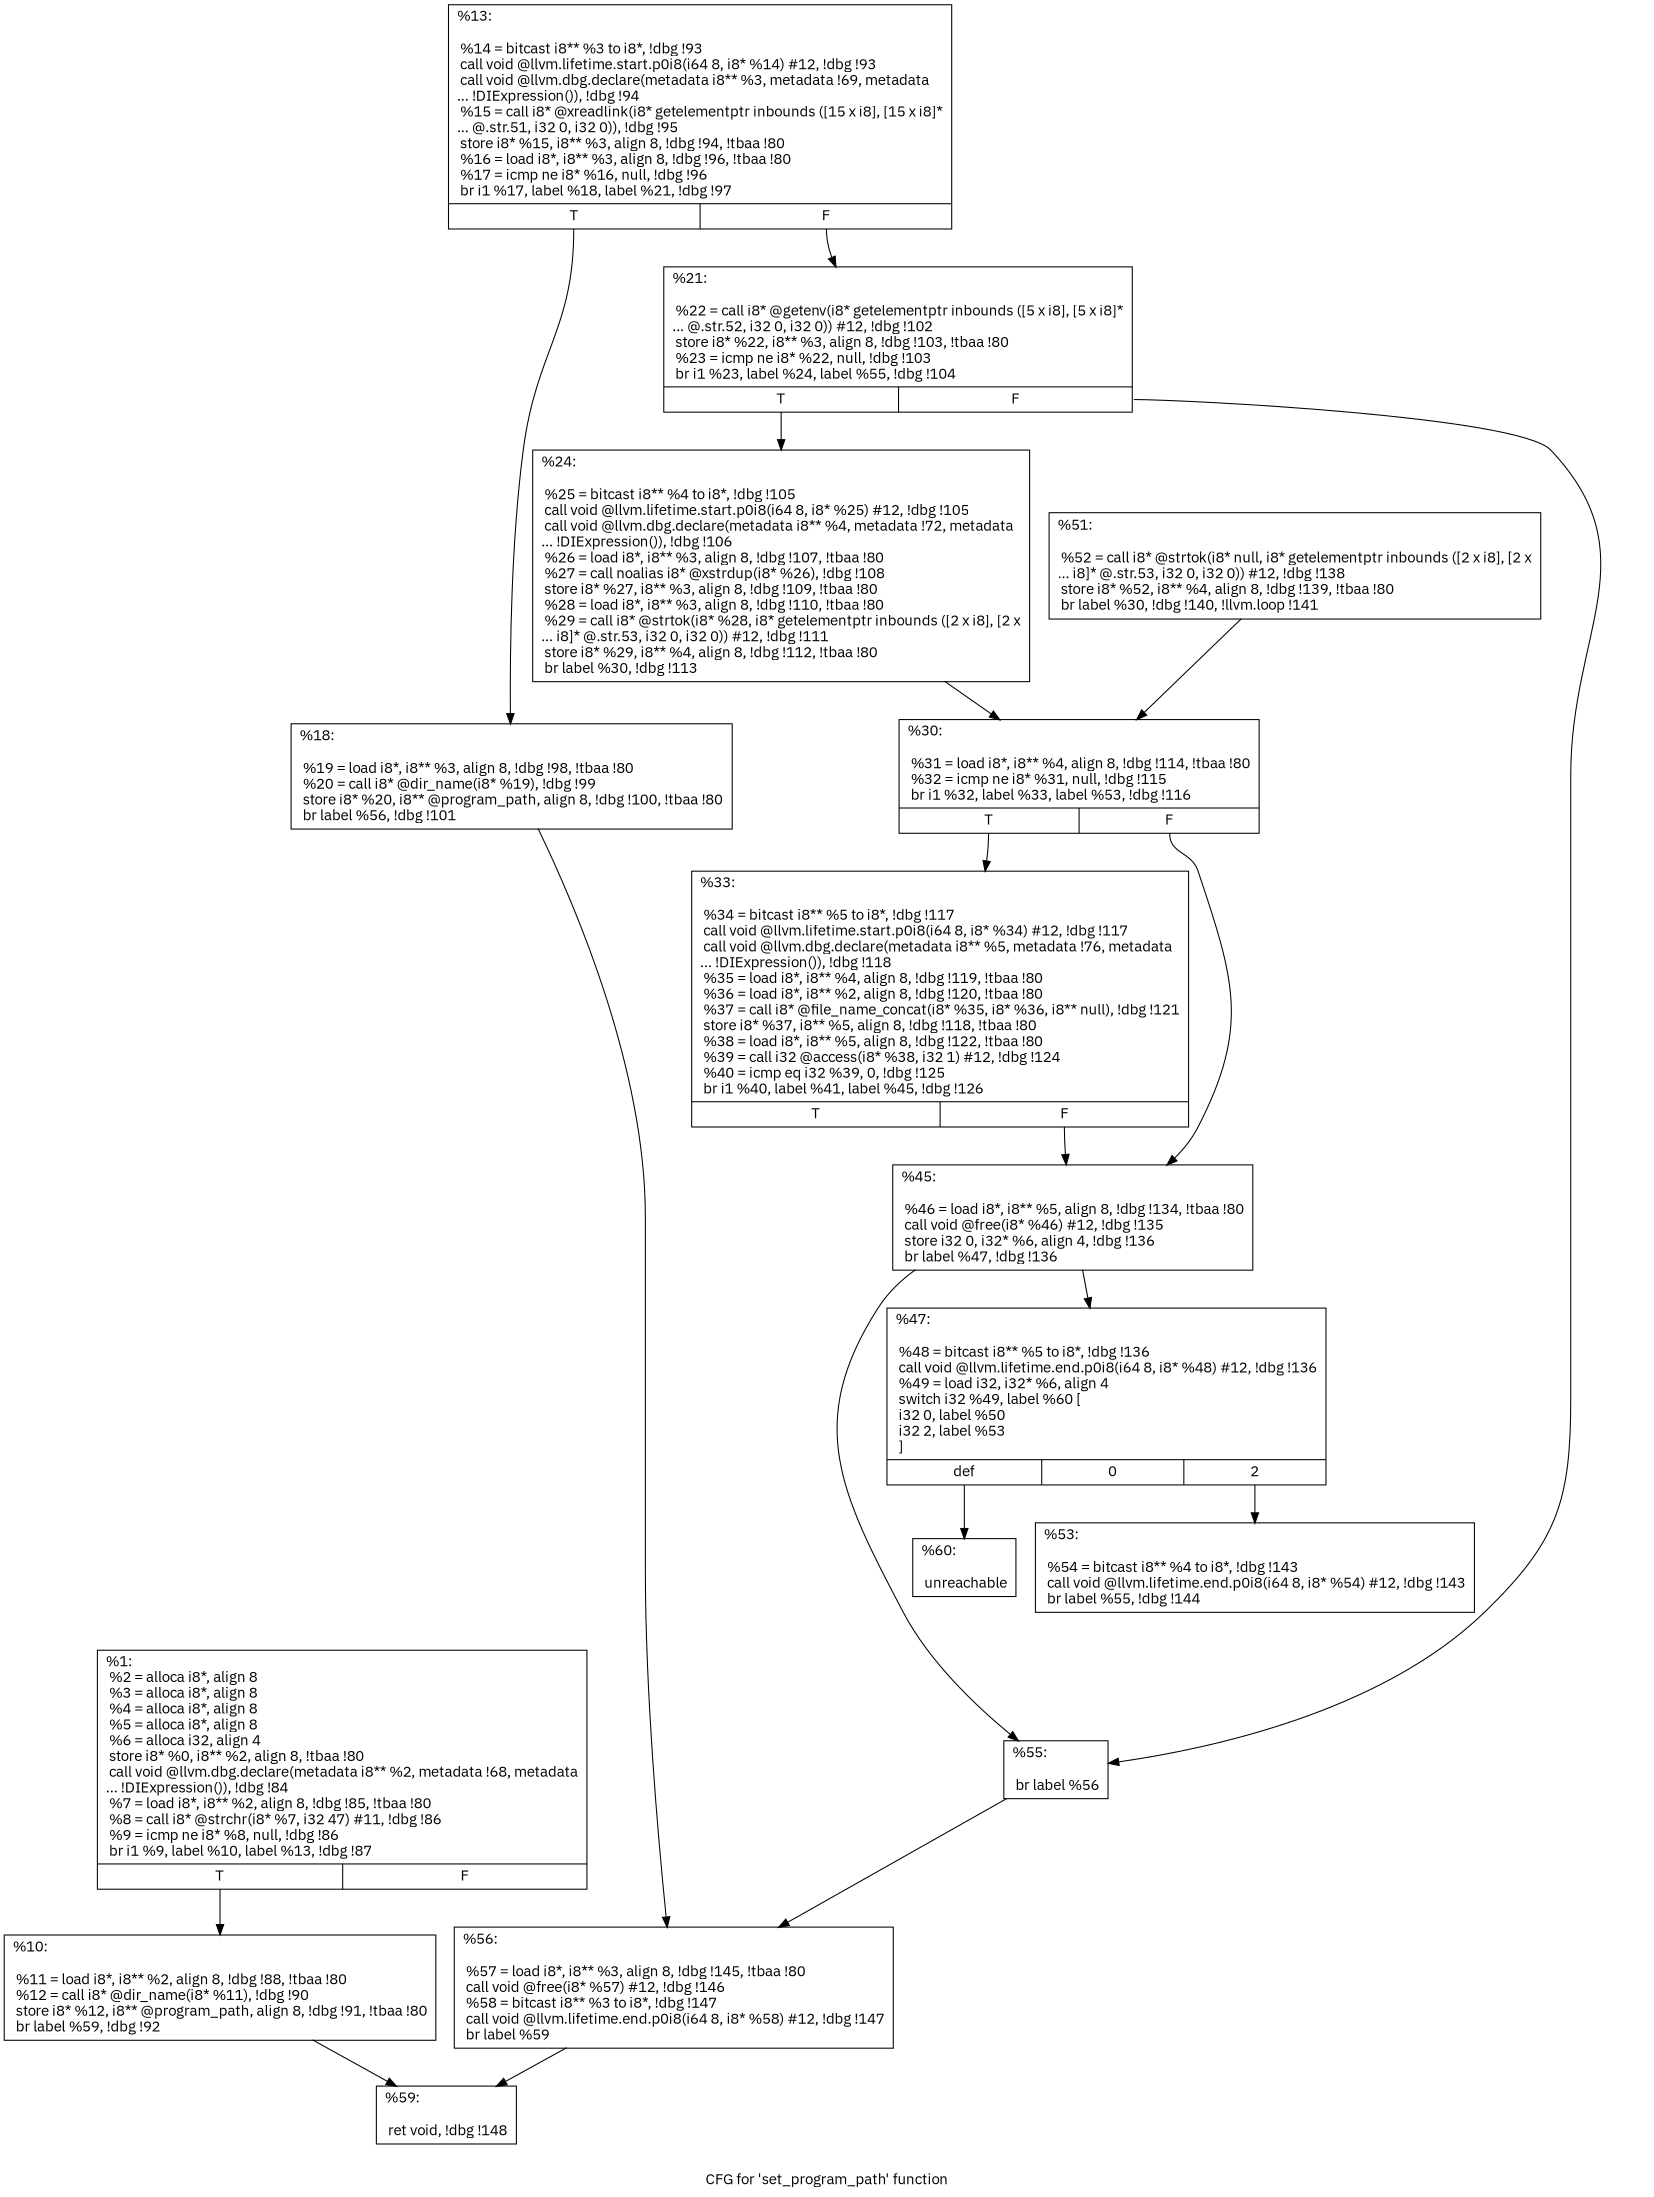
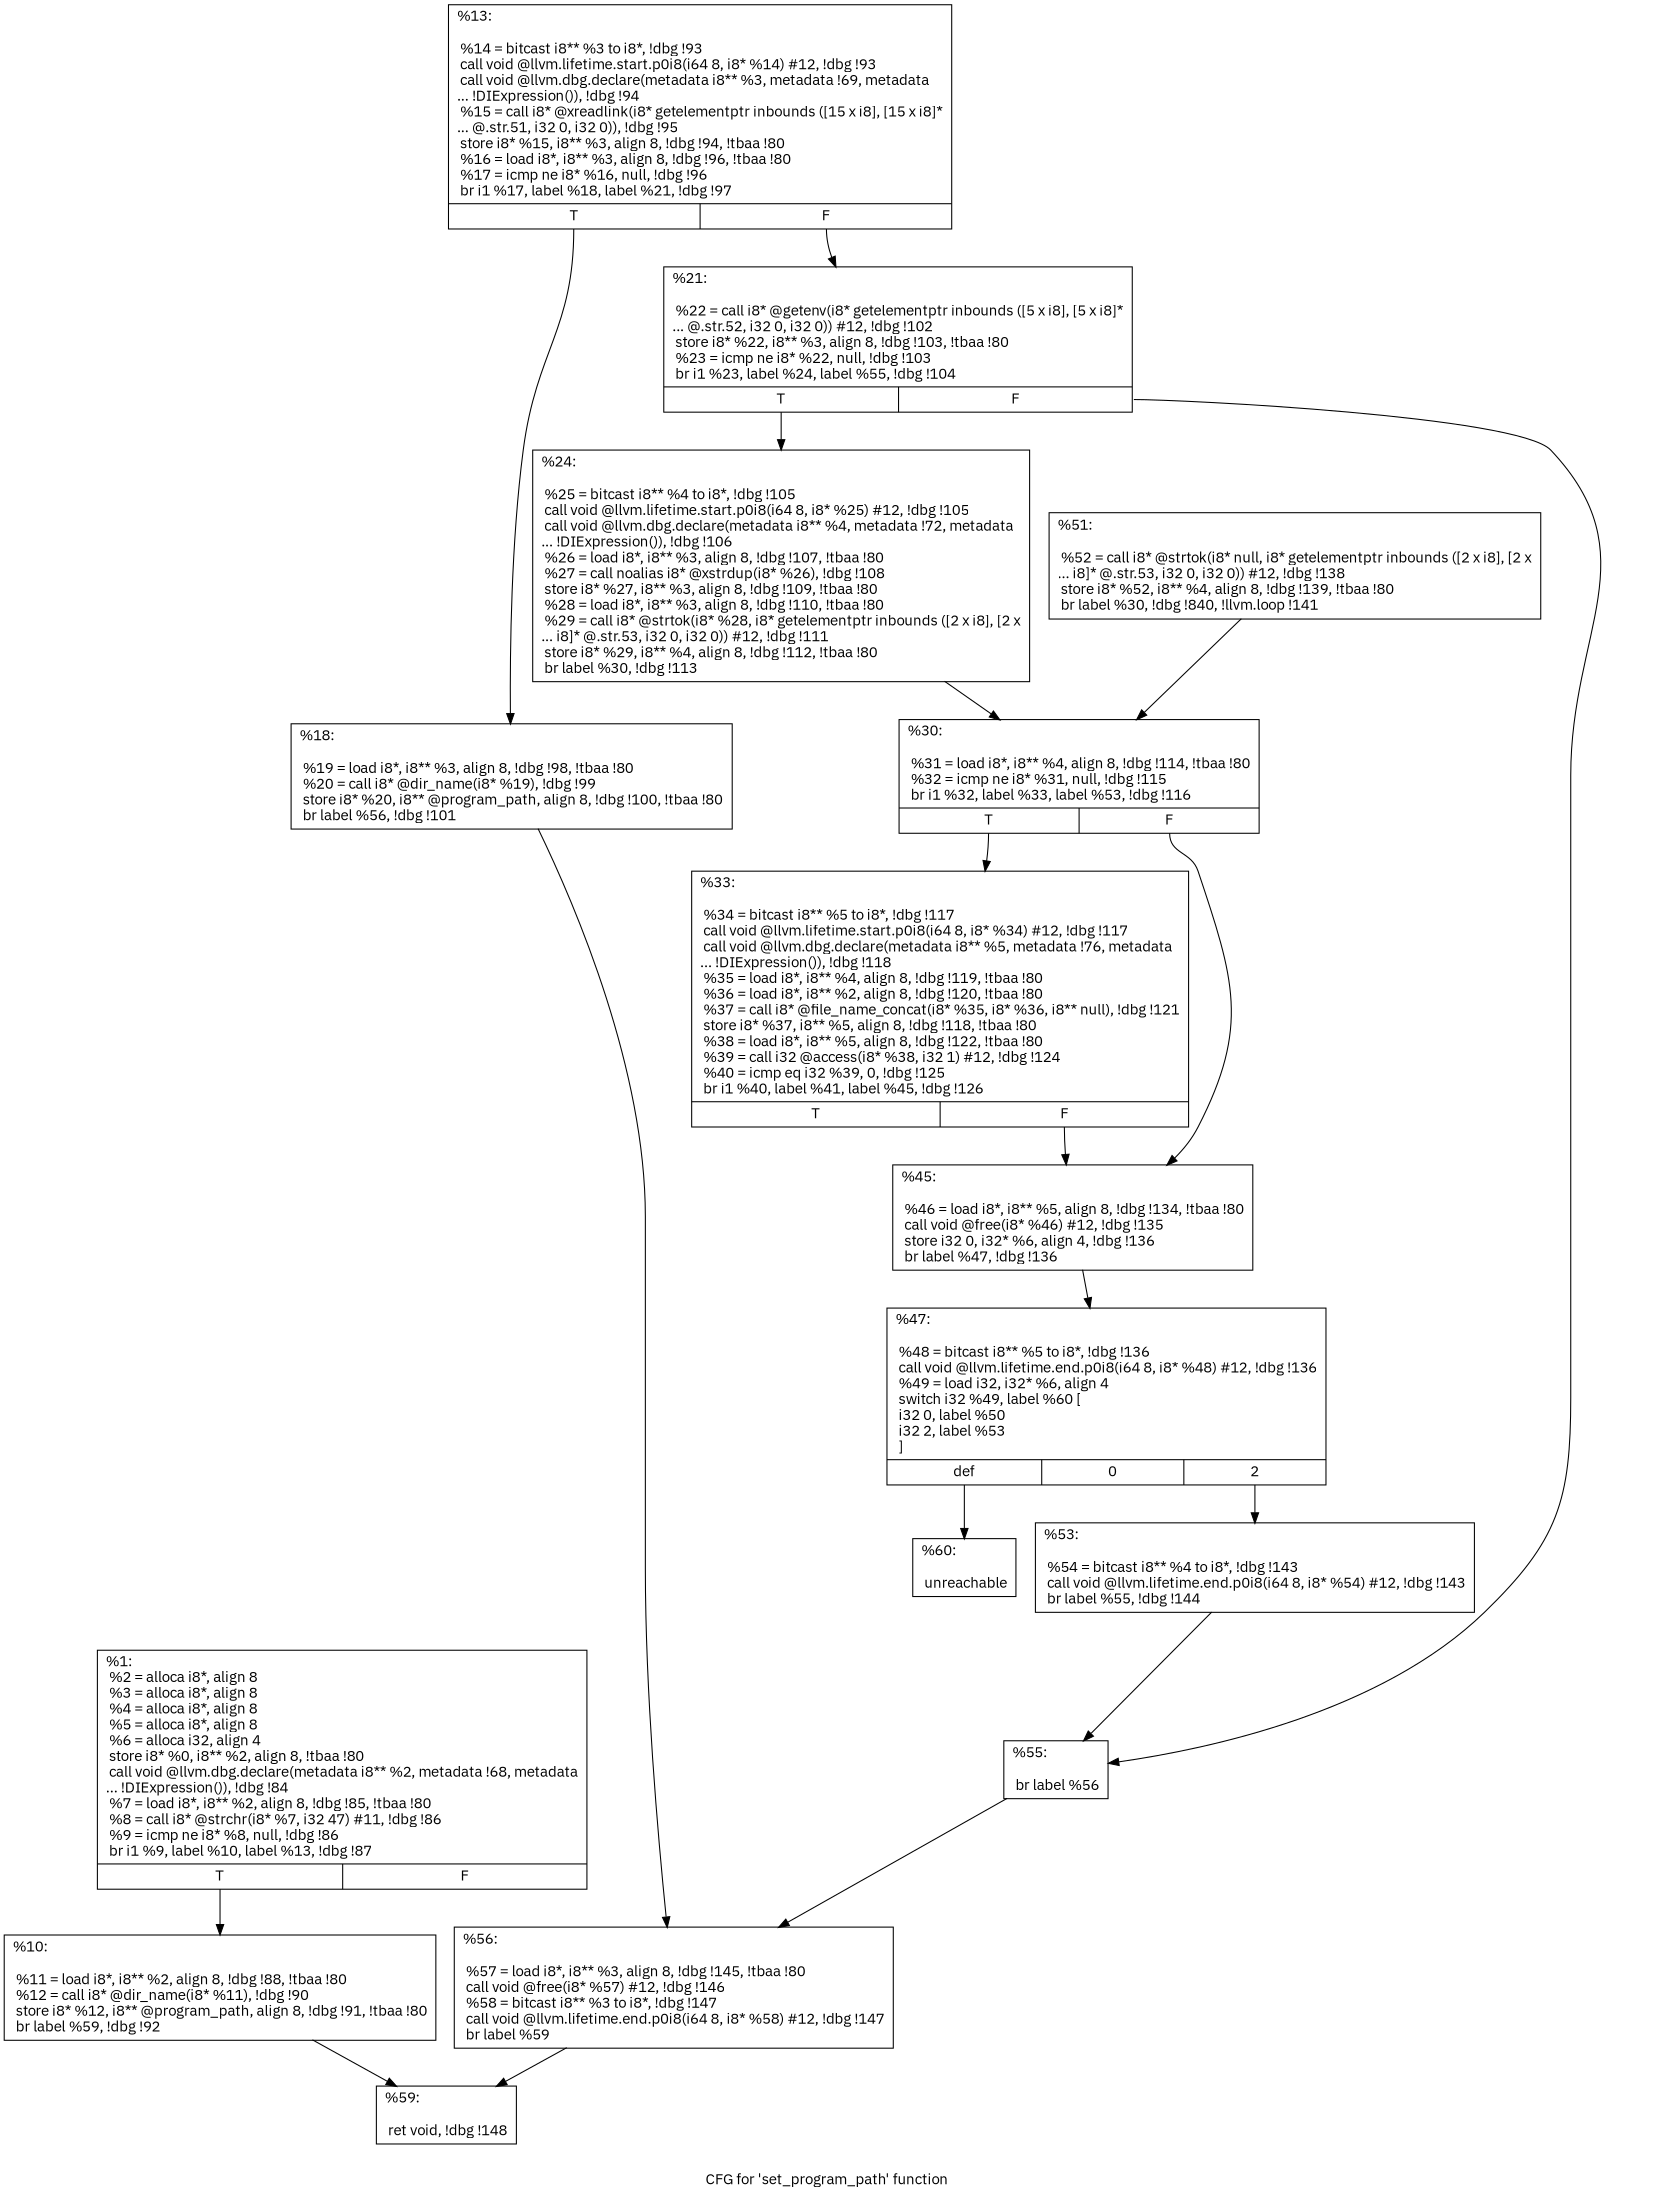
node "%51:": text "br label %30, !dbg !140, !llvm.loop !141" -> "br label %30, !dbg !840, !llvm.loop !141"
edge "%45:" -> "%55:": now "%53:" -> "%55:"
